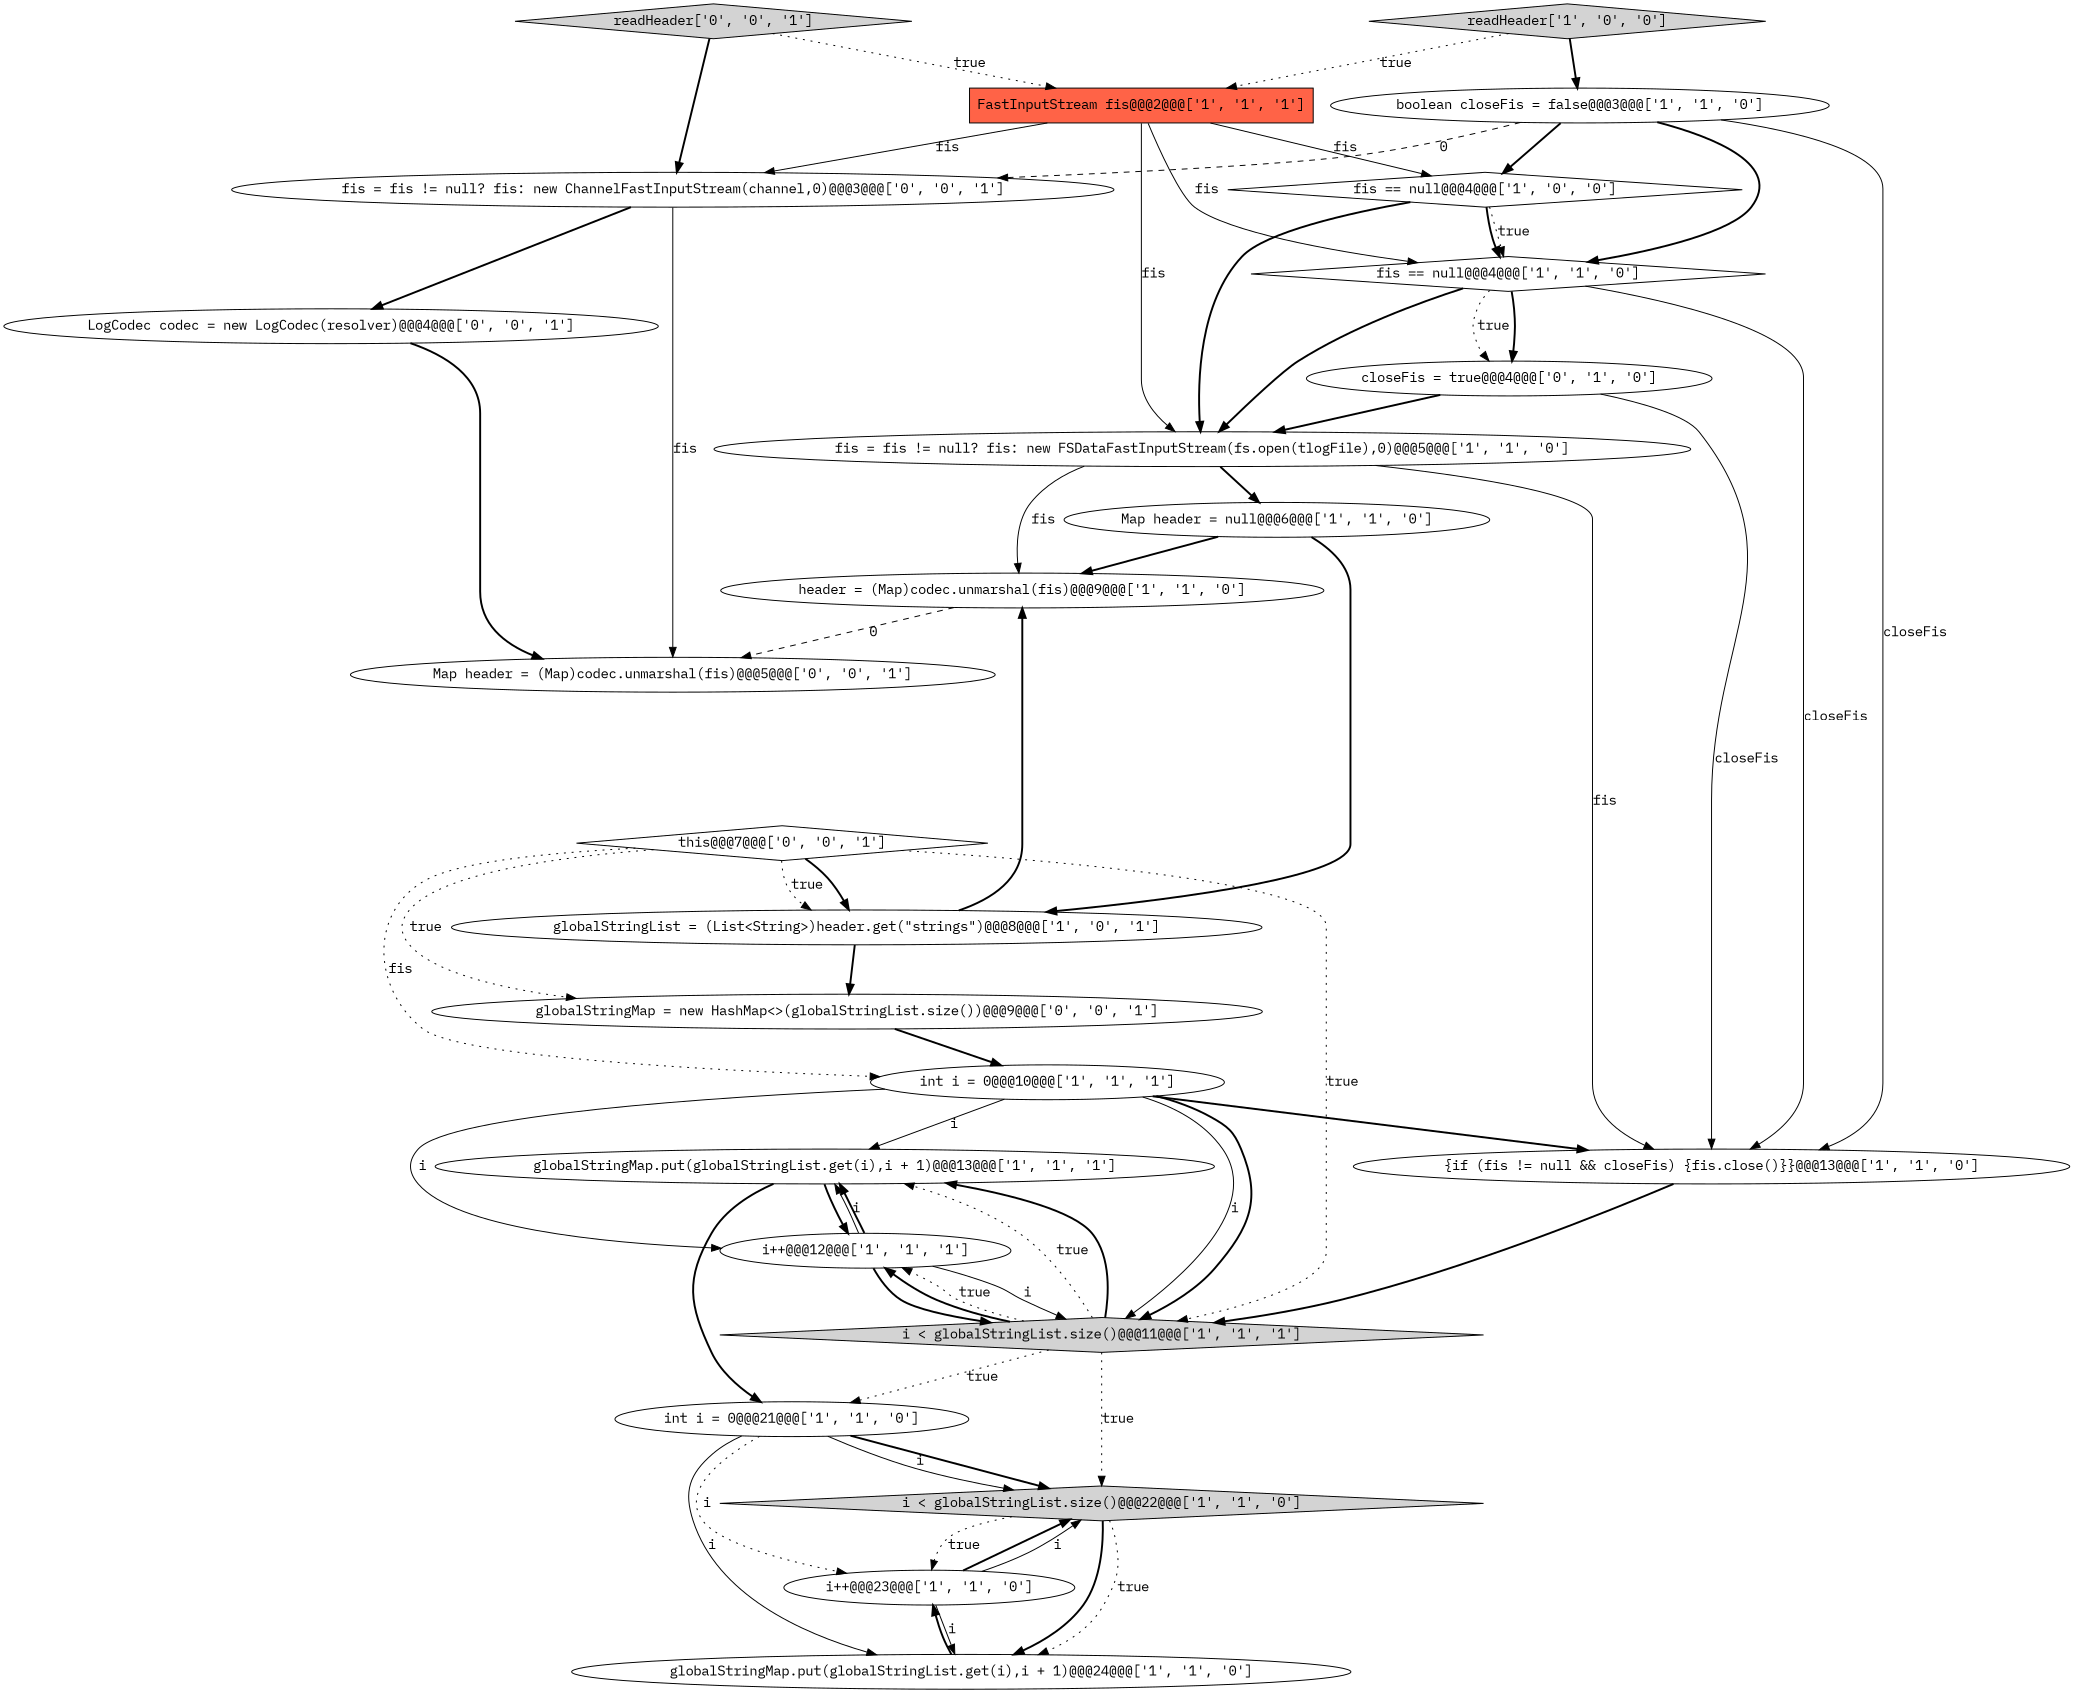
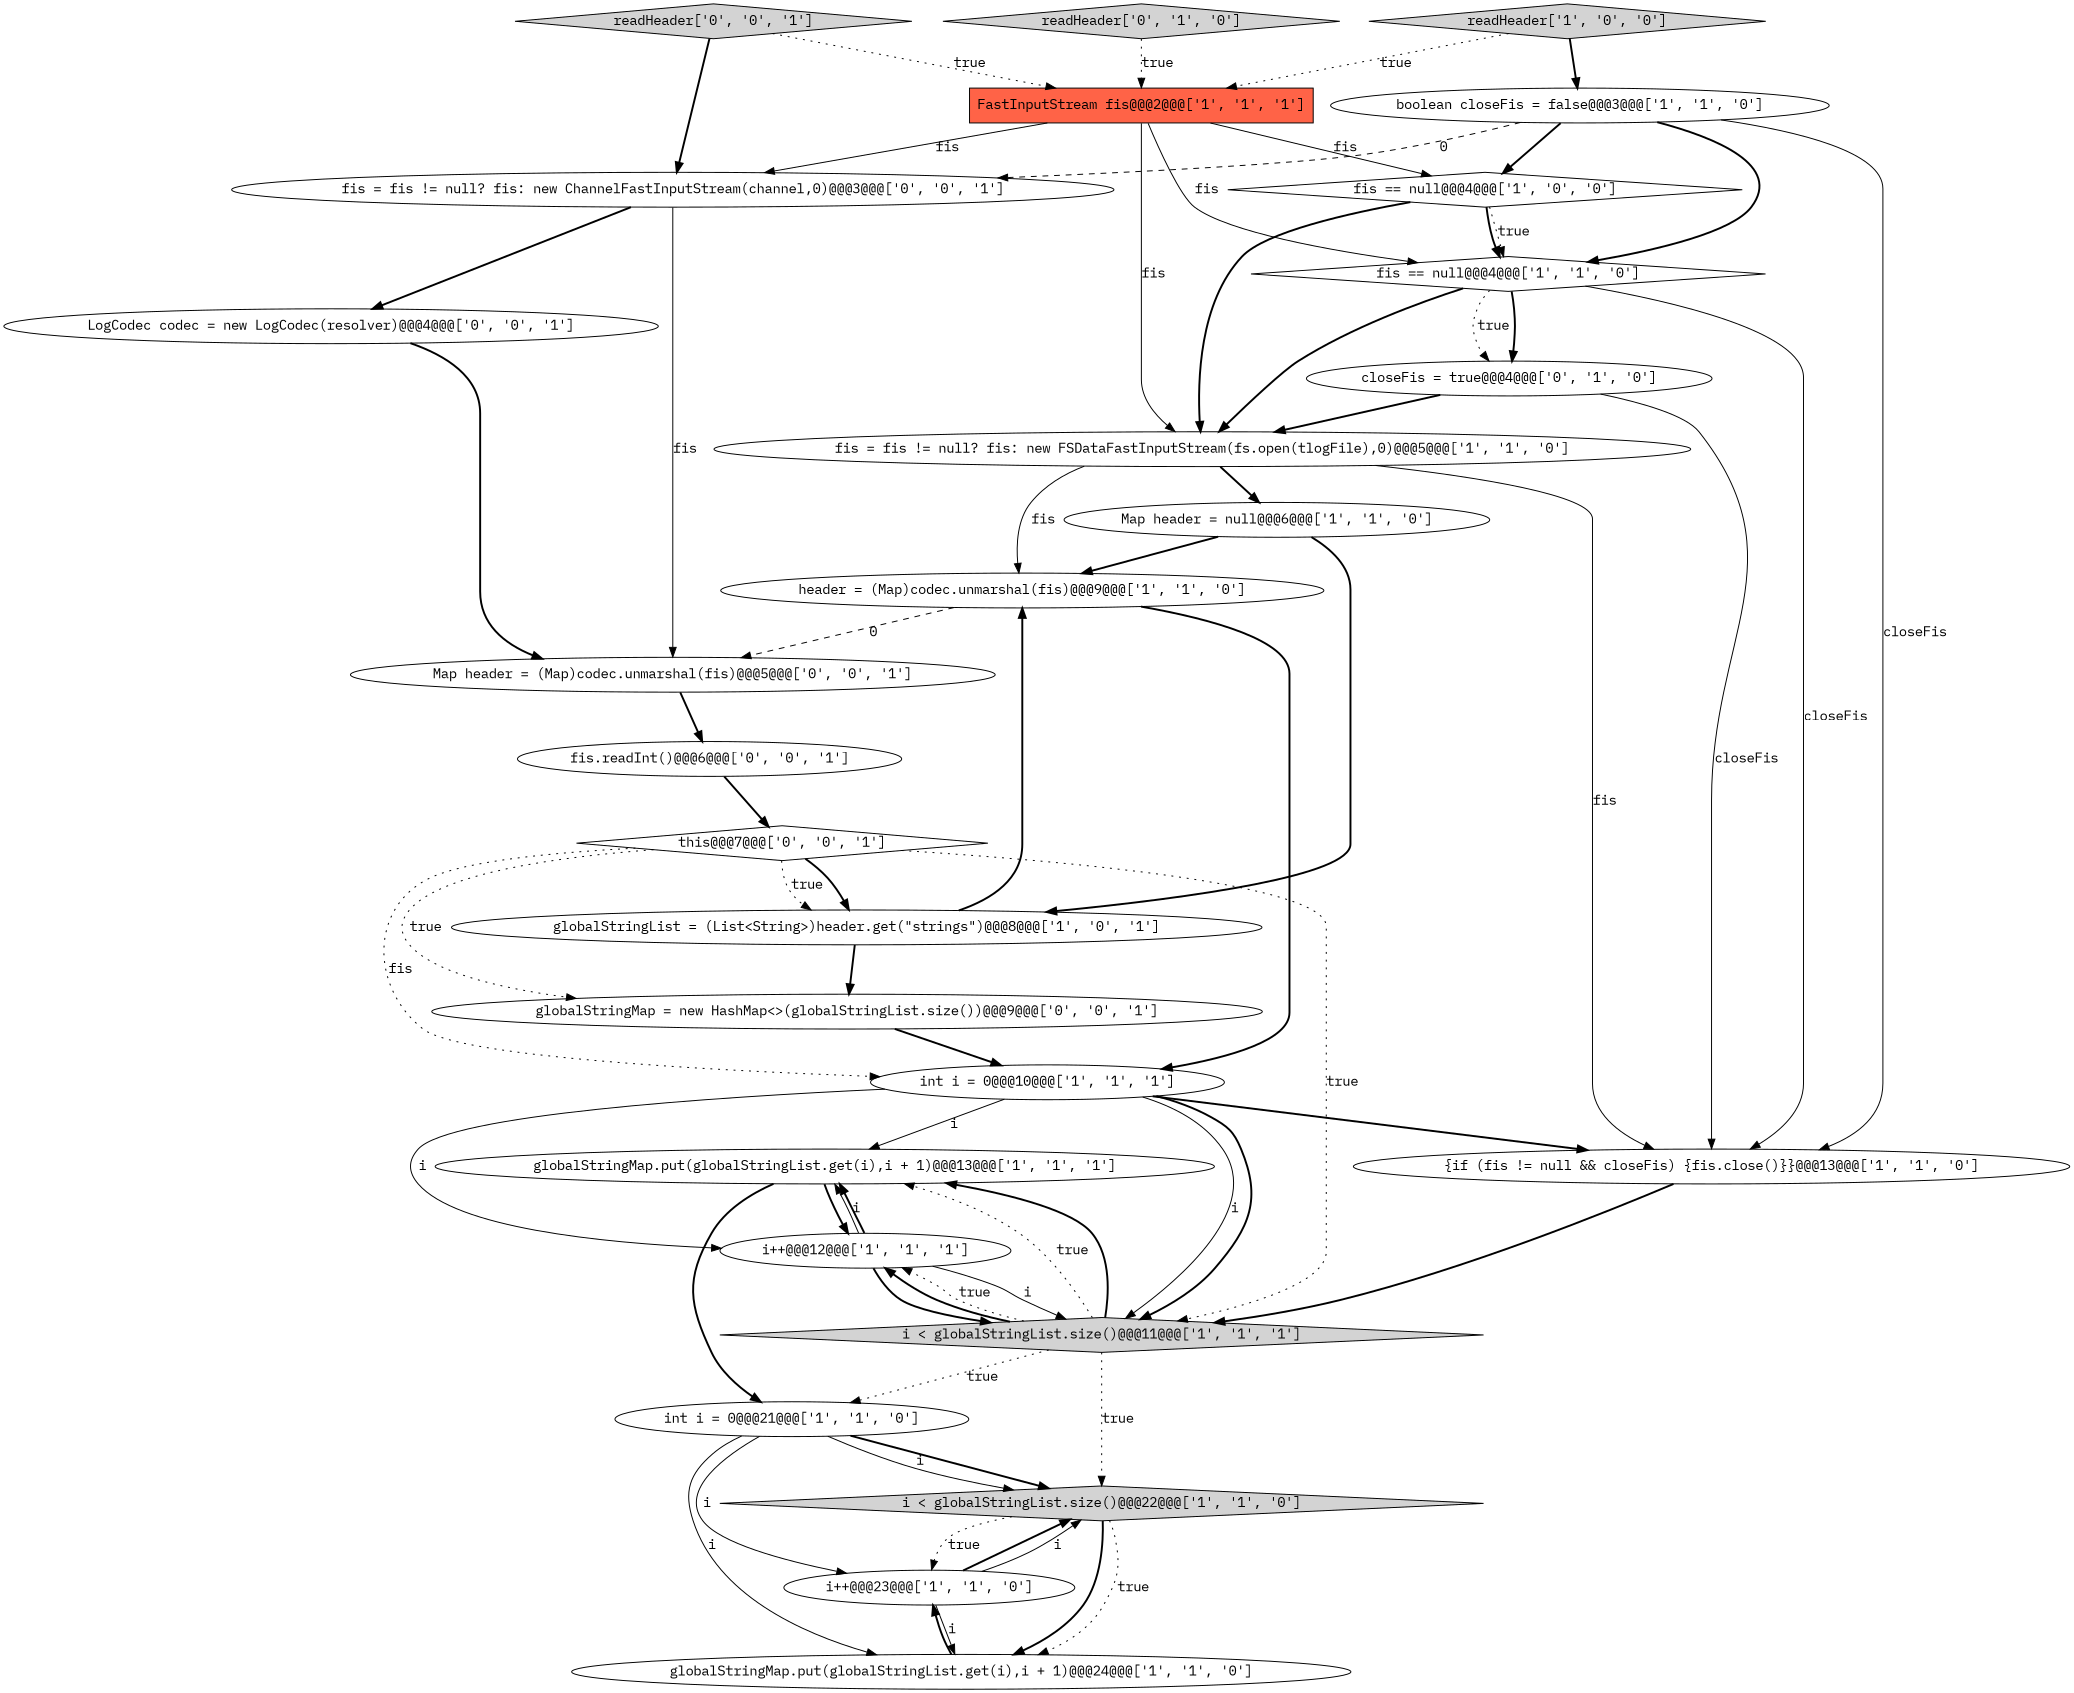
node "readHeader['0', '1', '0']": added
node "fis.readInt()@@@6@@@['0', '0', '1']": added
edge "header = (Map)codec.unmarshal(fis)@@@9@@@['1', '1', '0']" -> "int i = 0@@@10@@@['1', '1', '1']": added
edge "int i = 0@@@21@@@['1', '1', '0']" -> "i++@@@23@@@['1', '1', '0']": style dotted -> solid
